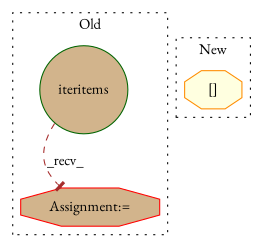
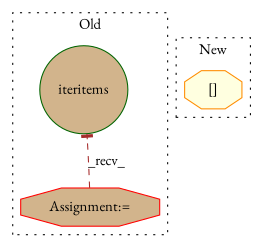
edge "iteritems" -> "Assignment:=": reversed
